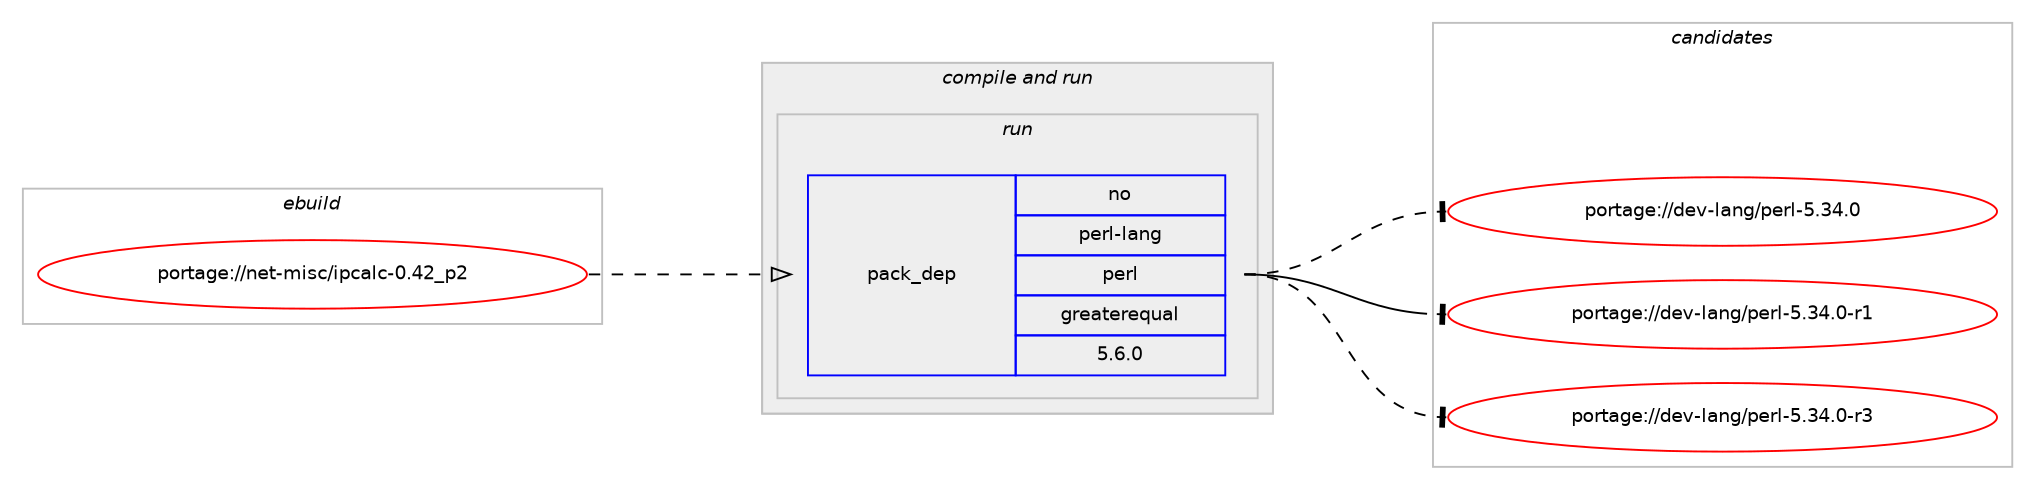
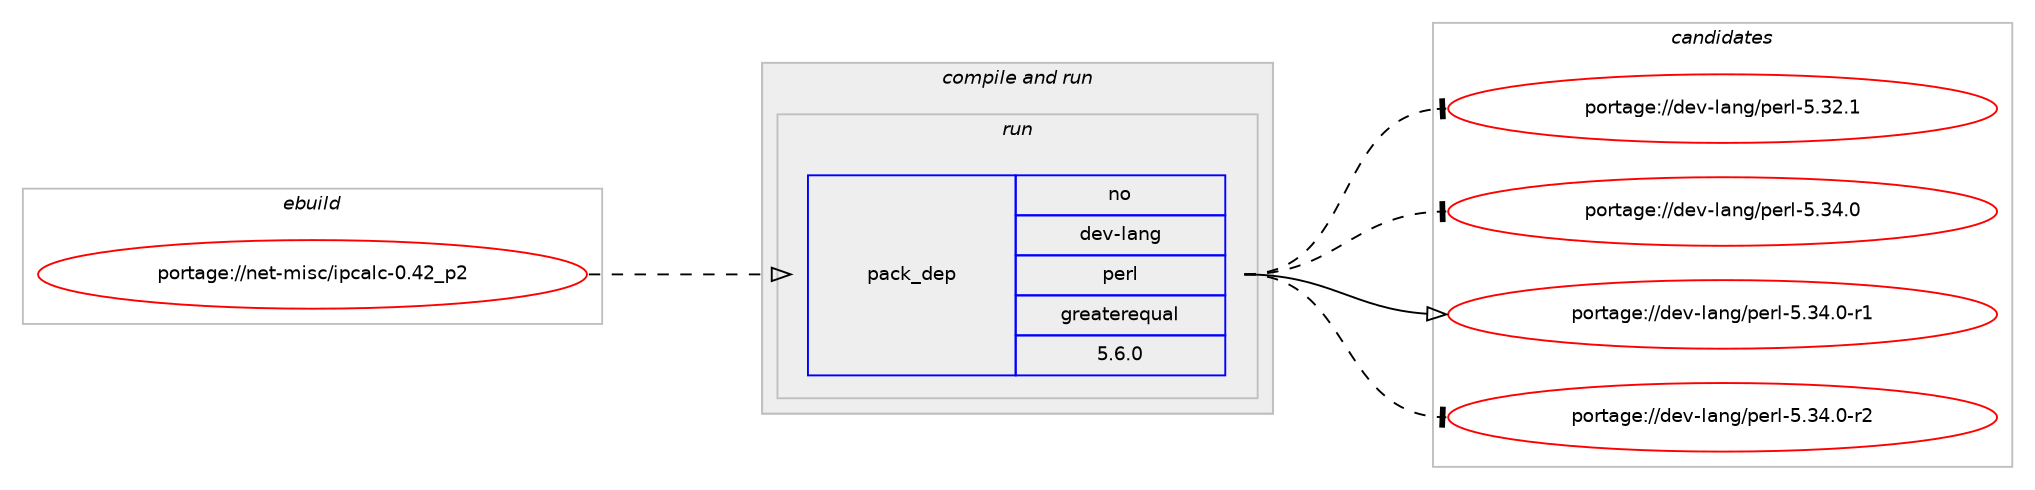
node "portage://dev-lang/perl-5.32.1": added
node "pack_dep": text "perl-lang" -> "dev-lang"
edge "pack_dep" -> "portage://dev-lang/perl-5.34.0-r1": arrowhead tee -> onormal
node "portage://dev-lang/perl-5.34.0-r3": label "portage://dev-lang/perl-5.34.0-r3" -> "portage://dev-lang/perl-5.34.0-r2"
